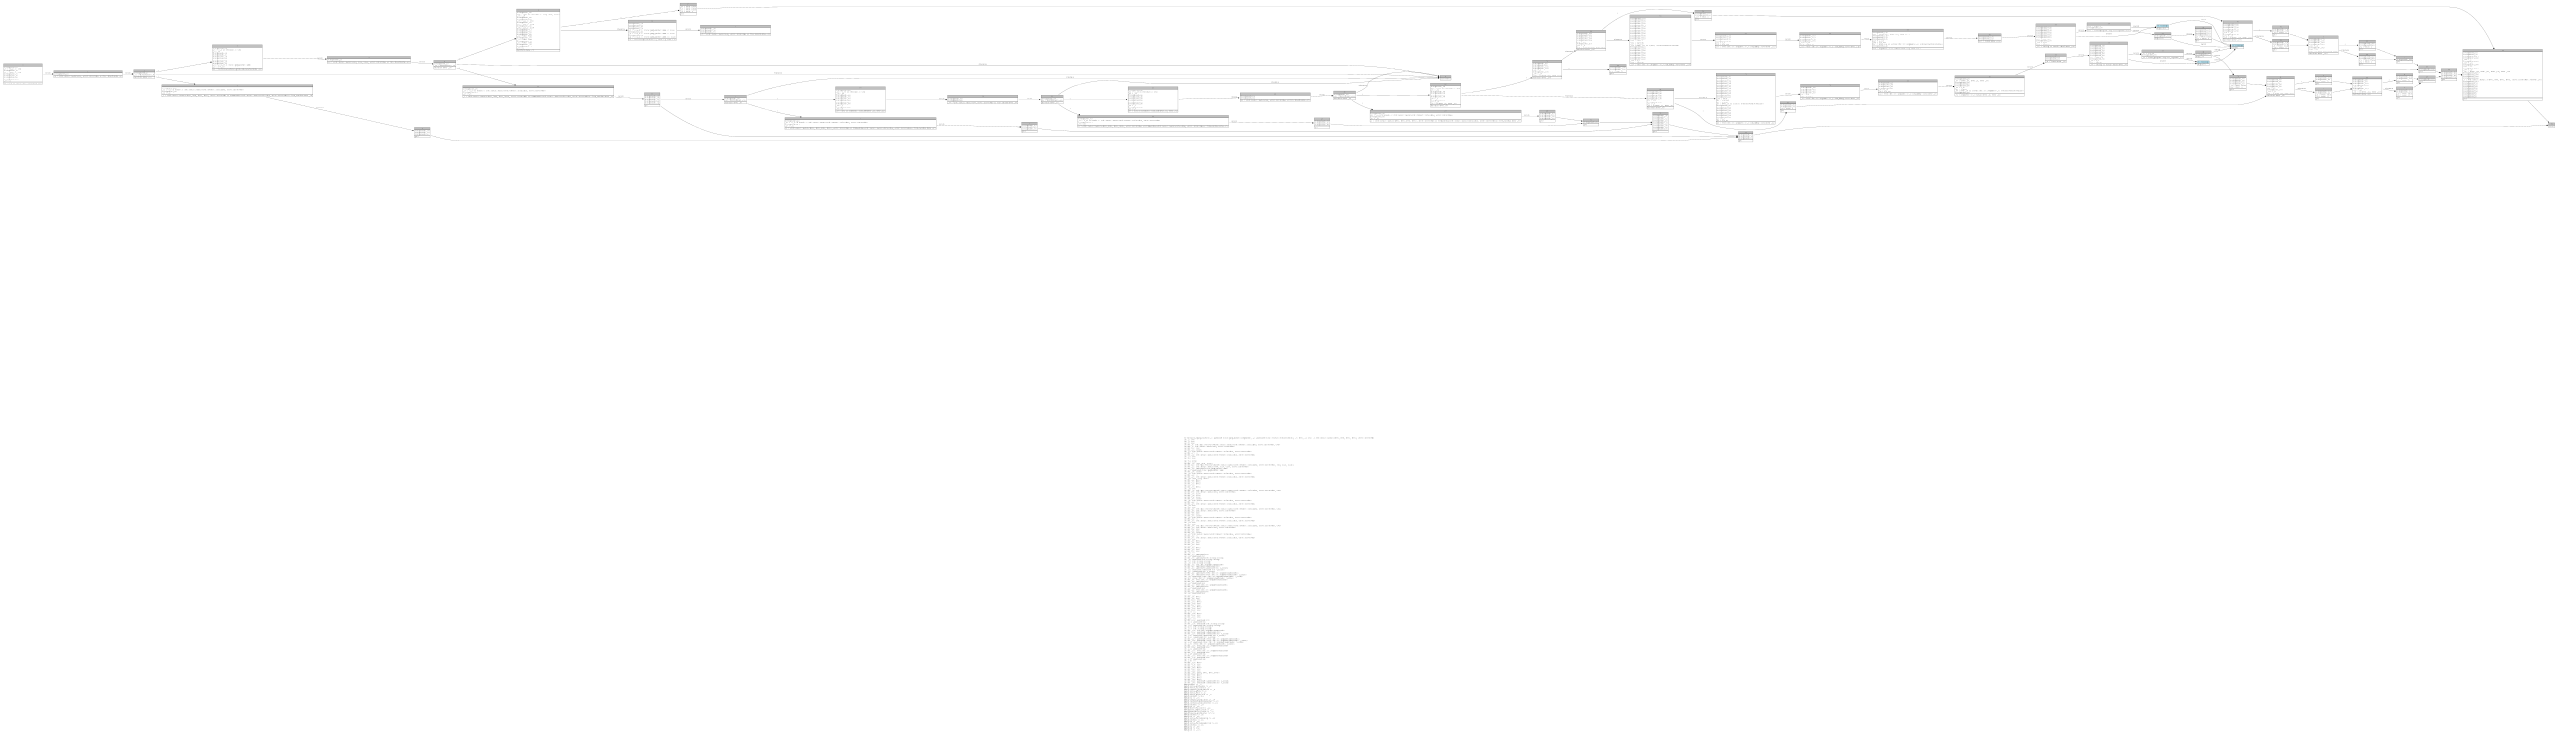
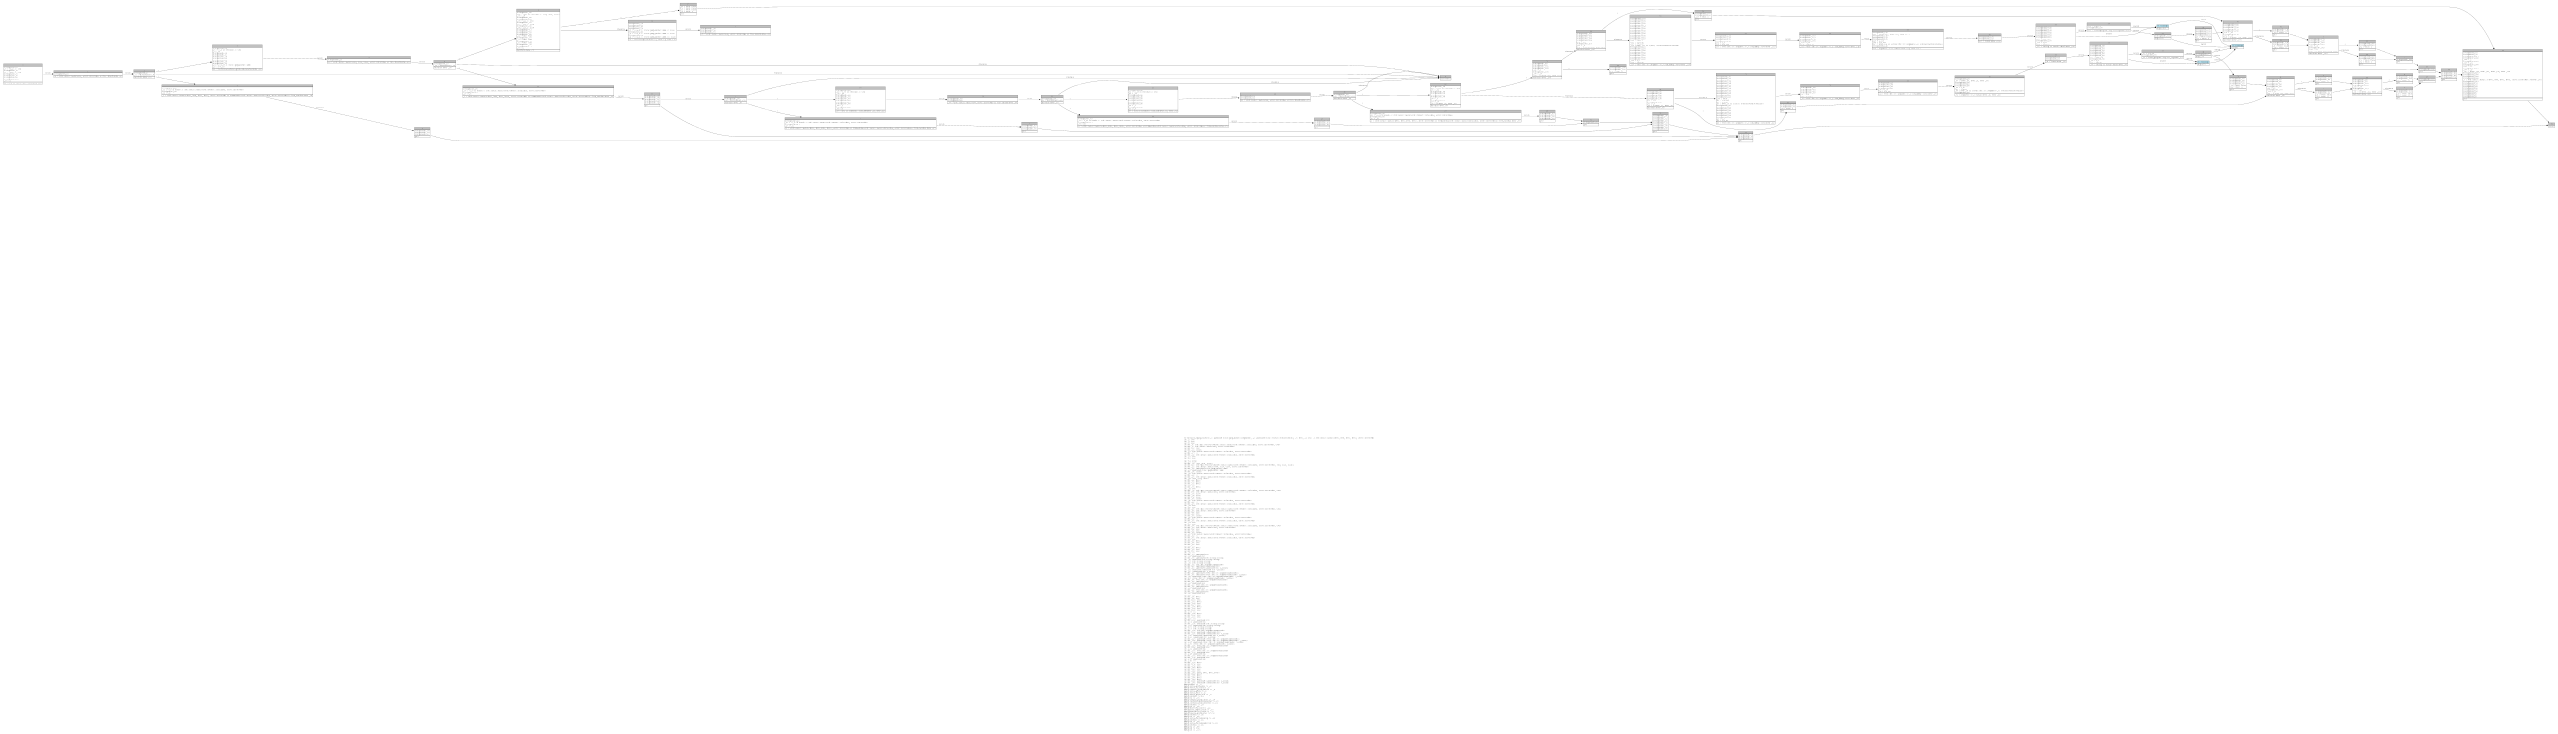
edge "58" -> "76 (cleanup)": now "58" -> "60"
